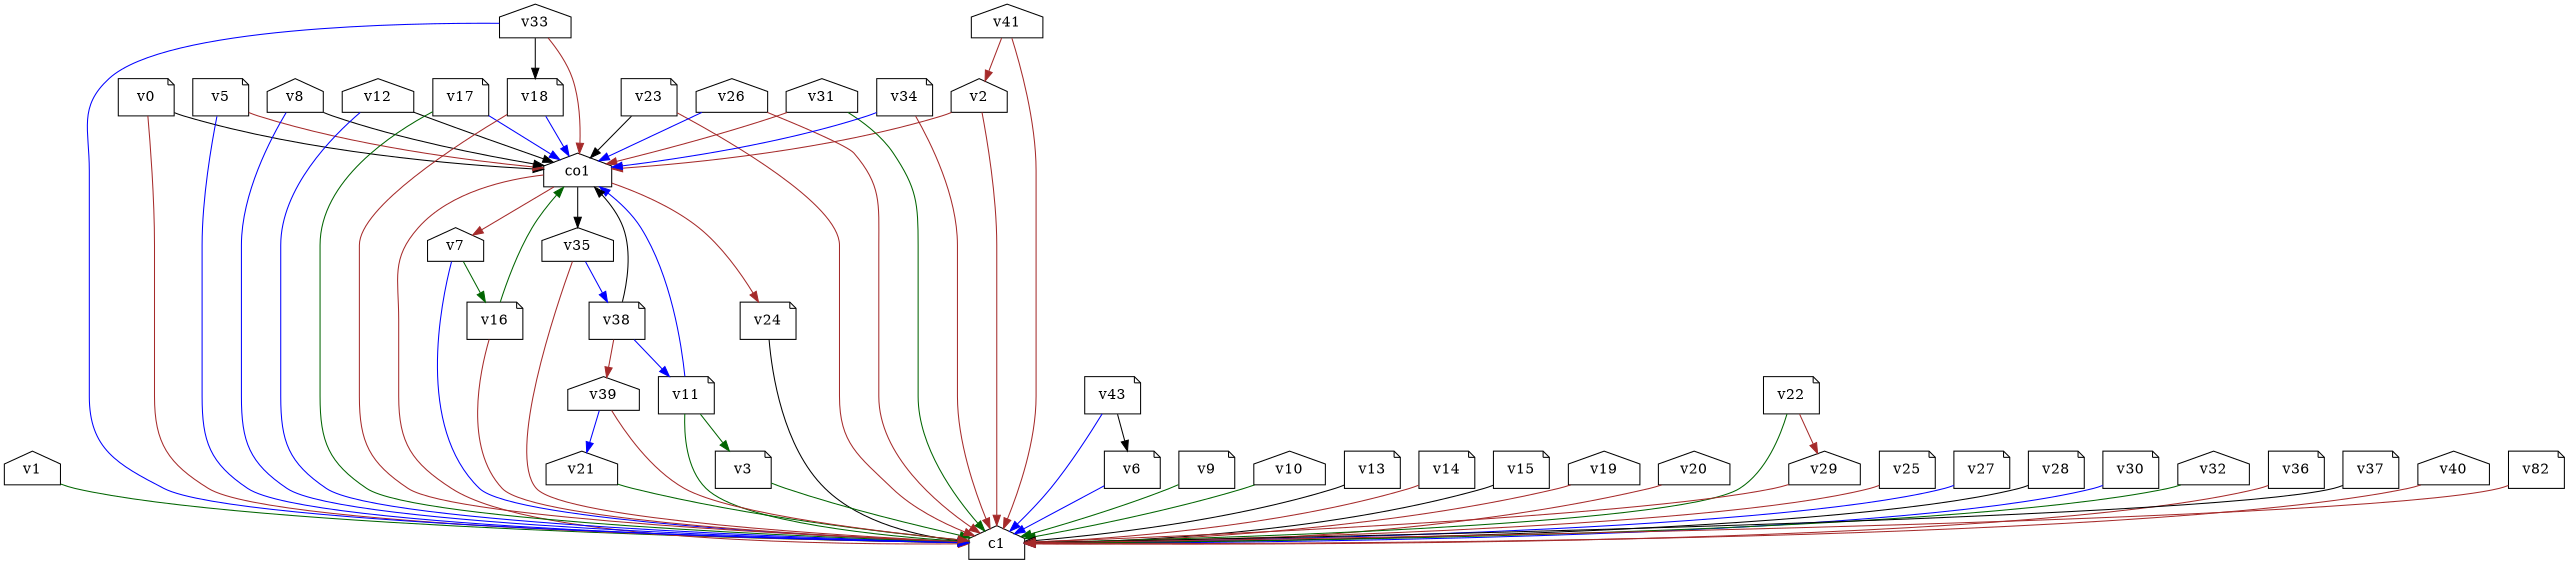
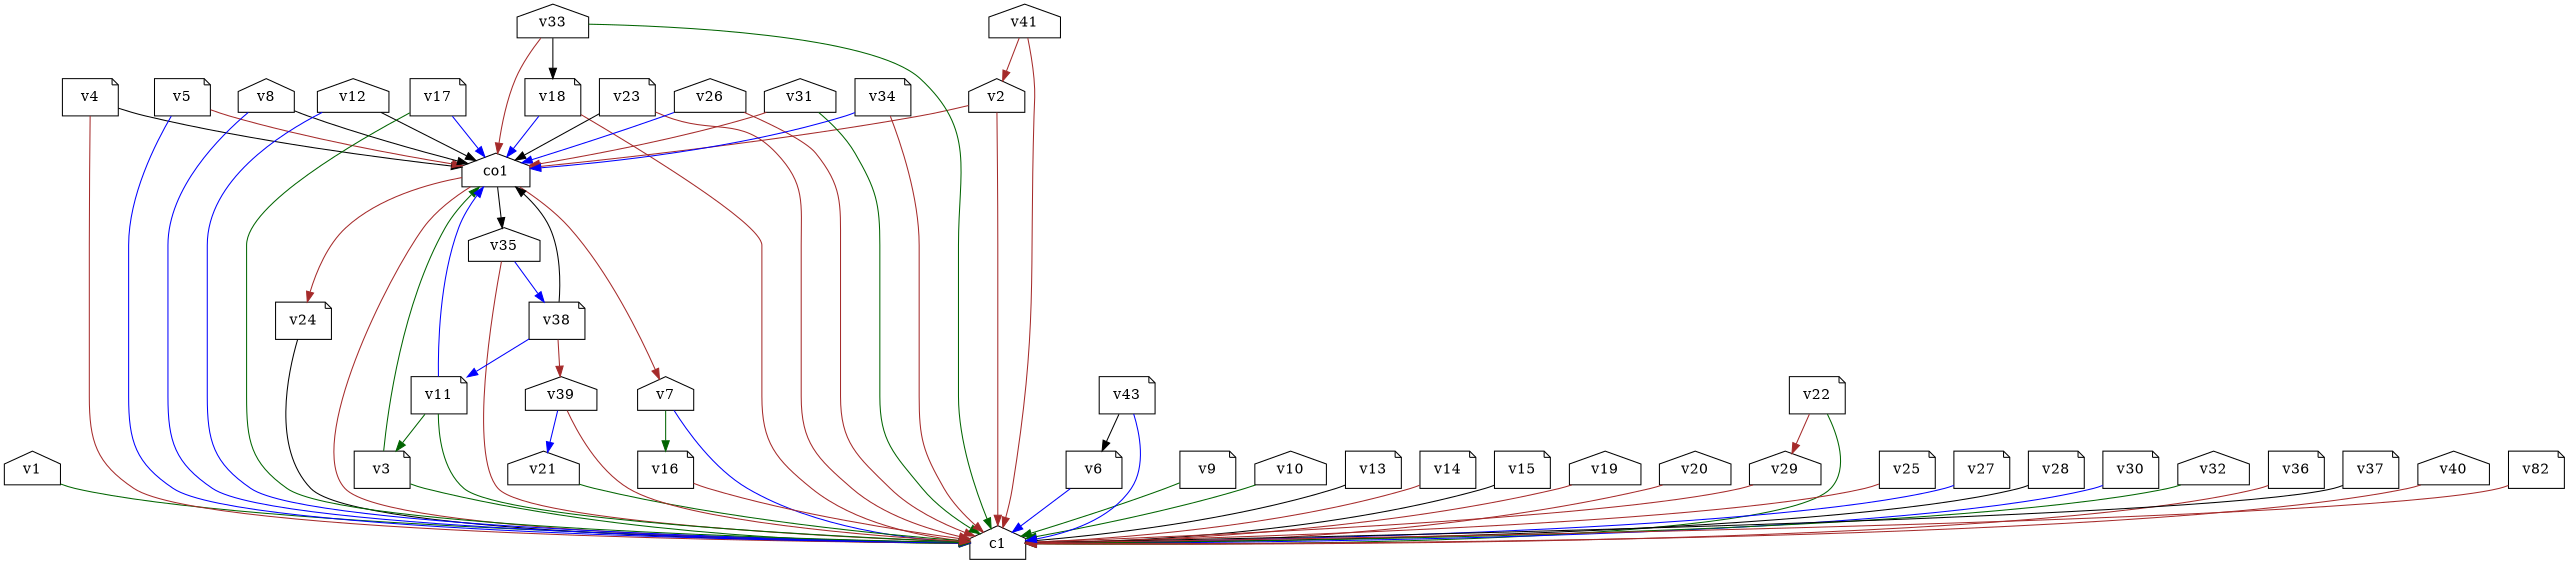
node "v0": label "v0" -> "v4"
edge "v16" -> "co1": now "v3" -> "co1"
edge "v33" -> "c1": color blue -> darkgreen
